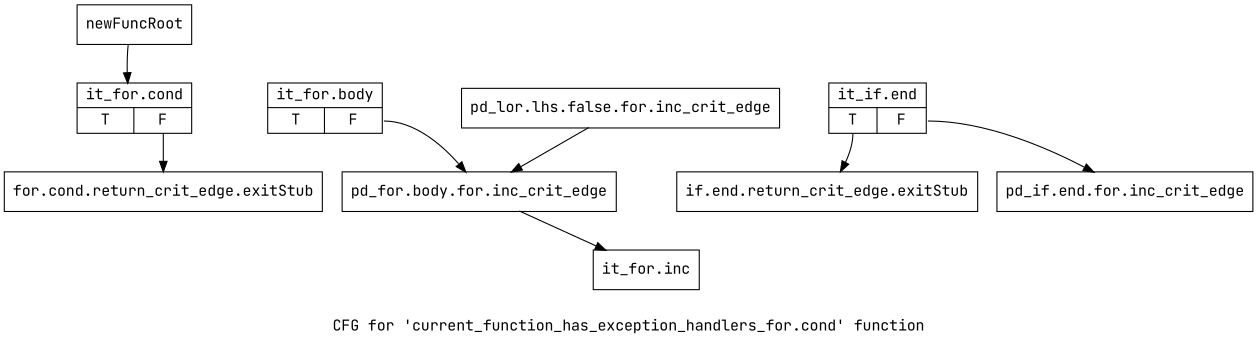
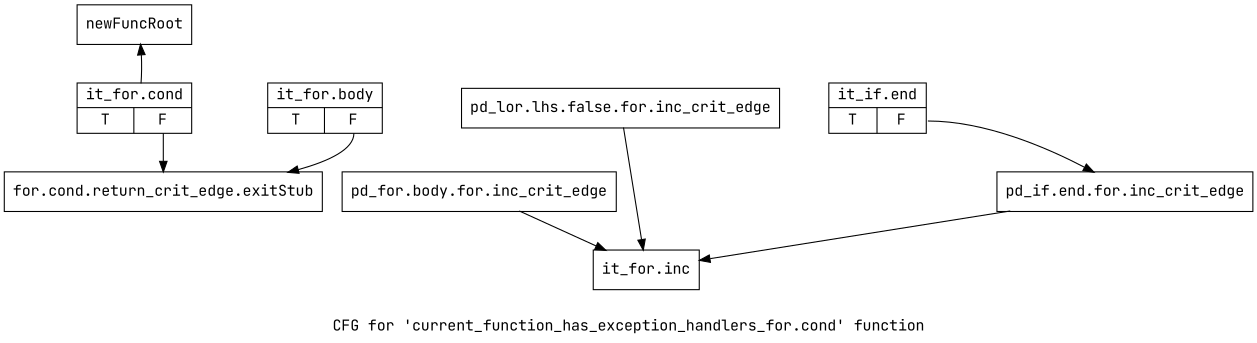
edge "newFuncRoot" -> "it_for.cond": reversed
edge "it_for.body" -> "pd_for.body.for.inc_crit_edge": now "it_for.body" -> "for.cond.return_crit_edge.exitStub"
edge "pd_lor.lhs.false.for.inc_crit_edge" -> "pd_for.body.for.inc_crit_edge": now "pd_lor.lhs.false.for.inc_crit_edge" -> "it_for.inc"
node "if.end.return_crit_edge.exitStub": removed
edge "pd_if.end.for.inc_crit_edge" -> "it_for.inc": added
